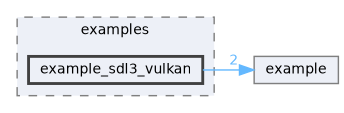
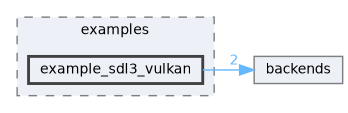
node "example": label "example" -> "backends"
